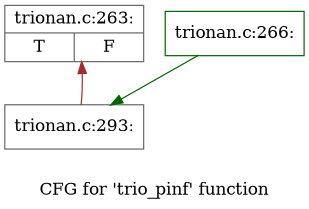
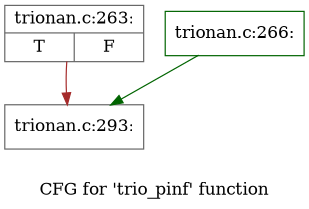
edge "trionan.c:293:" -> "trionan.c:263:": reversed
